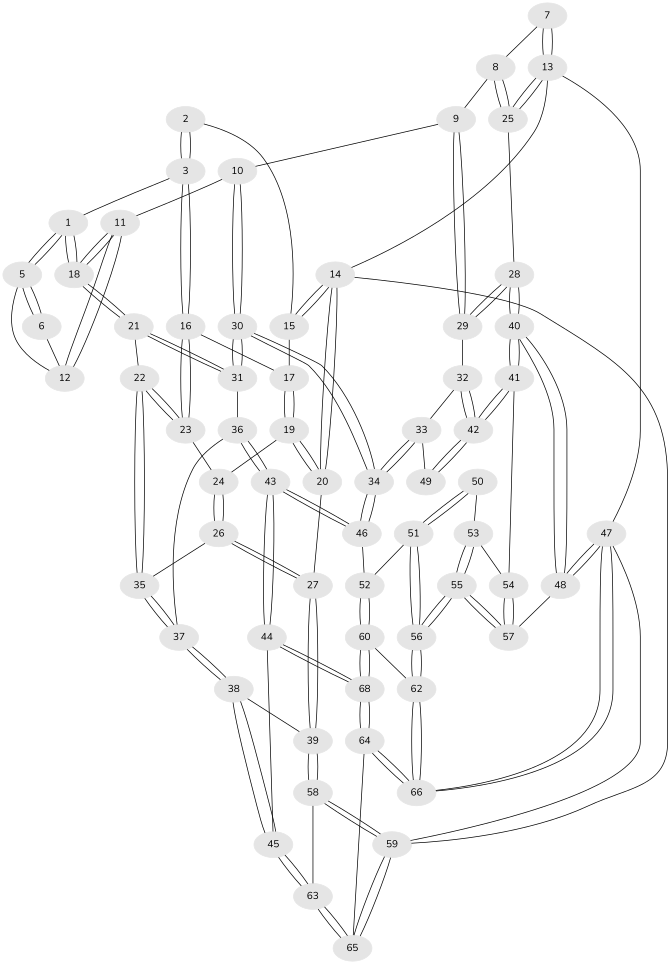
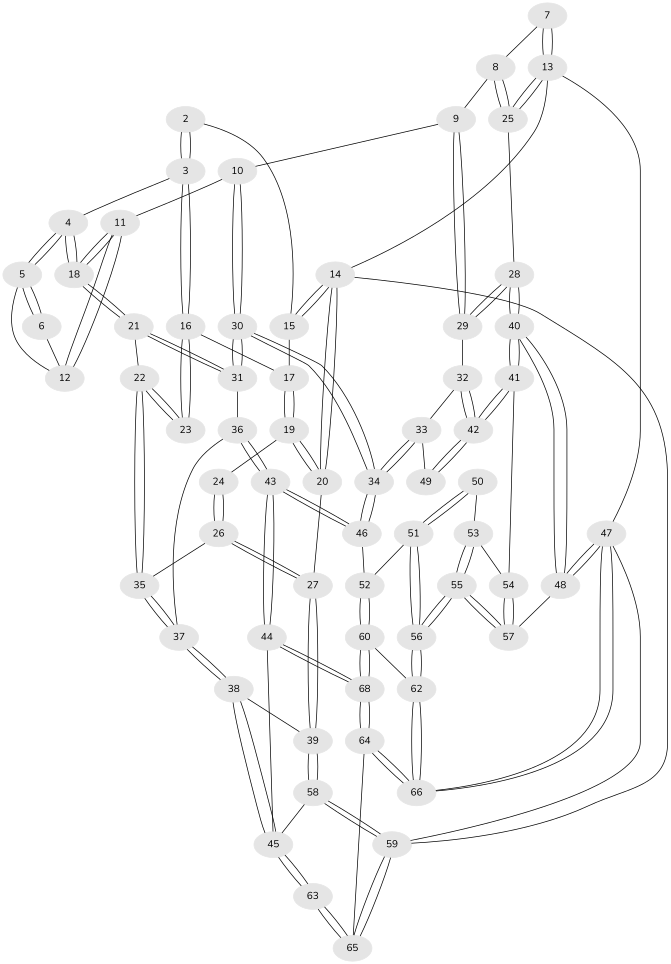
node "1": label "1" -> "4"
edge "23" -- "24": removed
edge "58" -- "63": now "58" -- "45"
